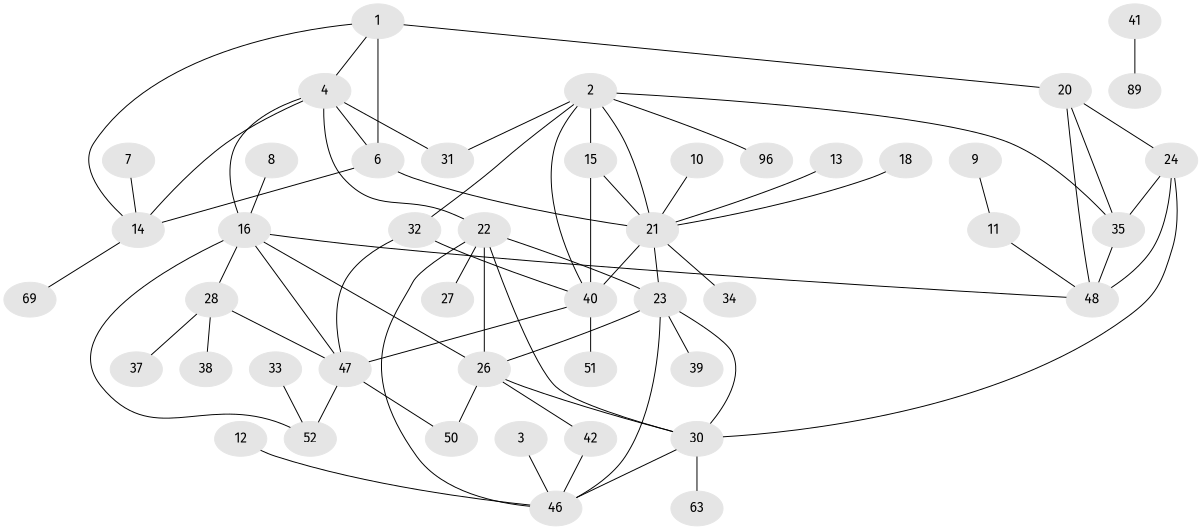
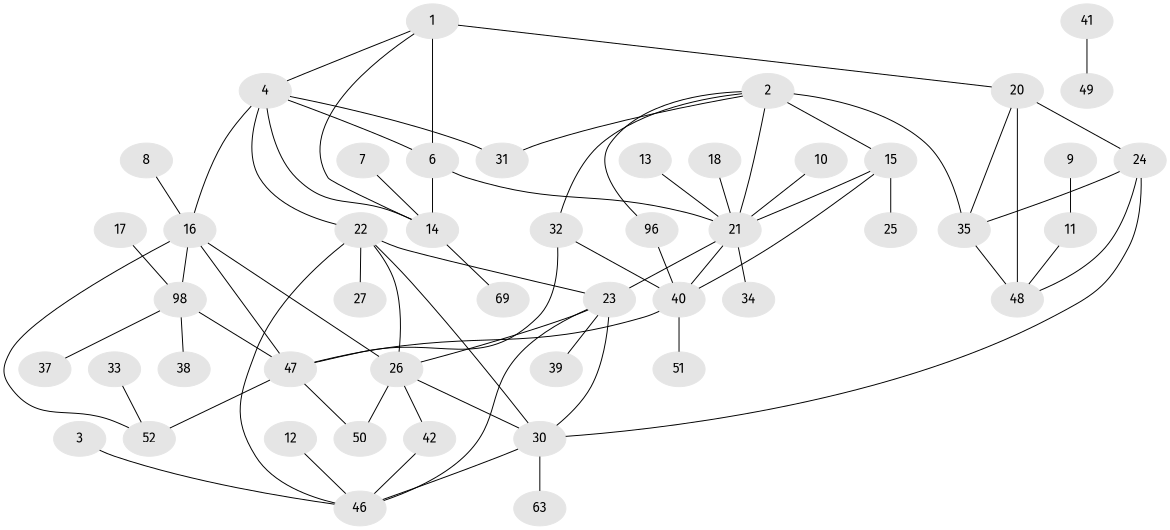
node "89": label "89" -> "49"
edge "2" -- "40": now "96" -- "40"
node "17": added
node "25": added
edge "16" -- "48": removed
node "28": label "28" -> "98"
